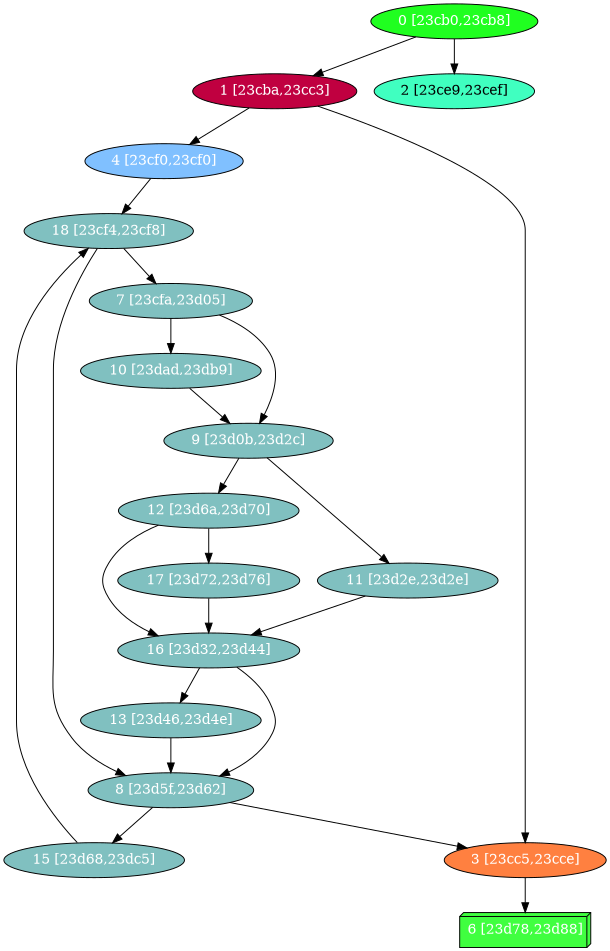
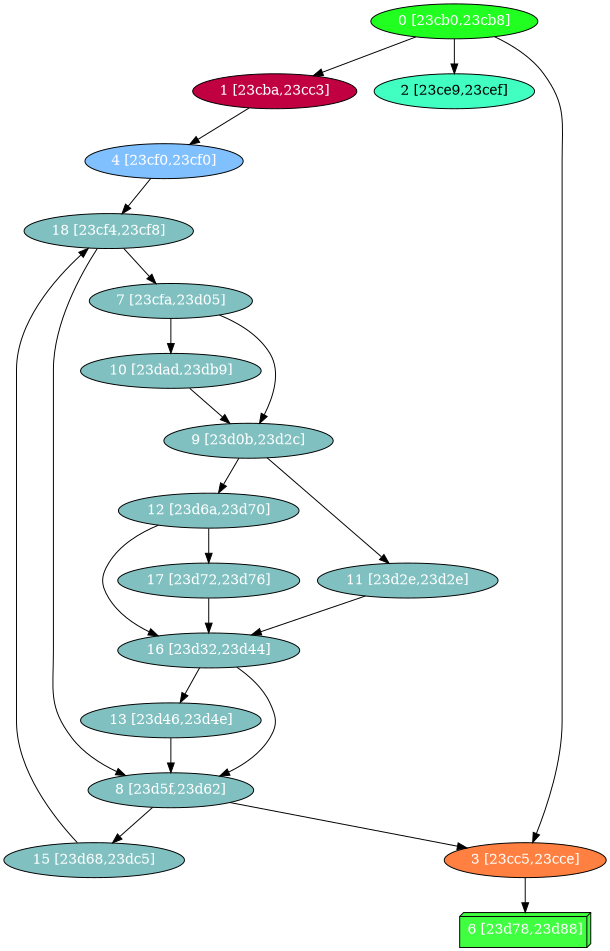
edge "1 [23cba,23cc3]" -> "3 [23cc5,23cce]": now "0 [23cb0,23cb8]" -> "3 [23cc5,23cce]"
